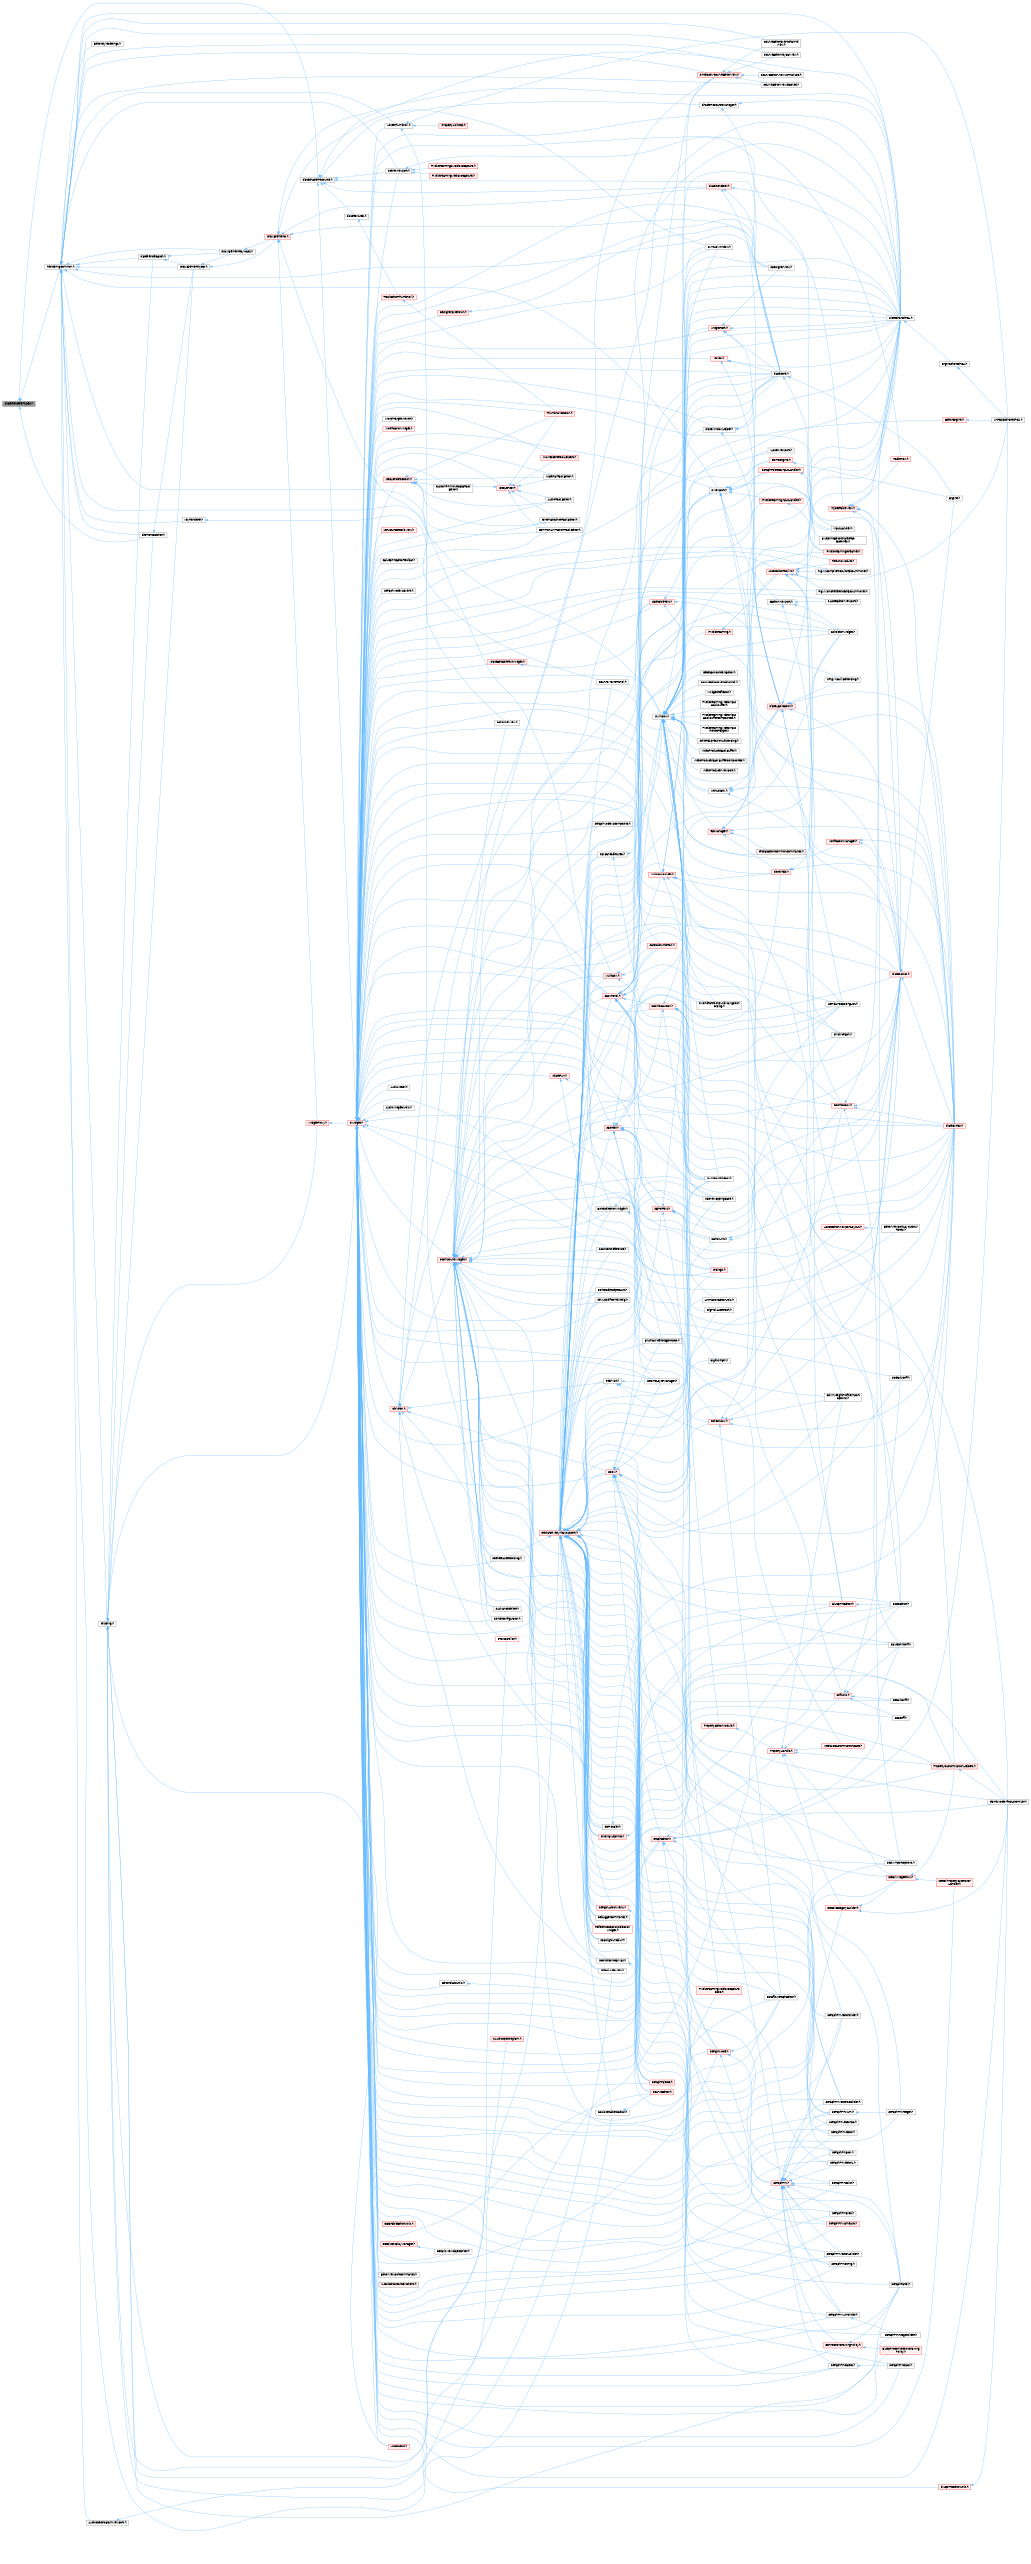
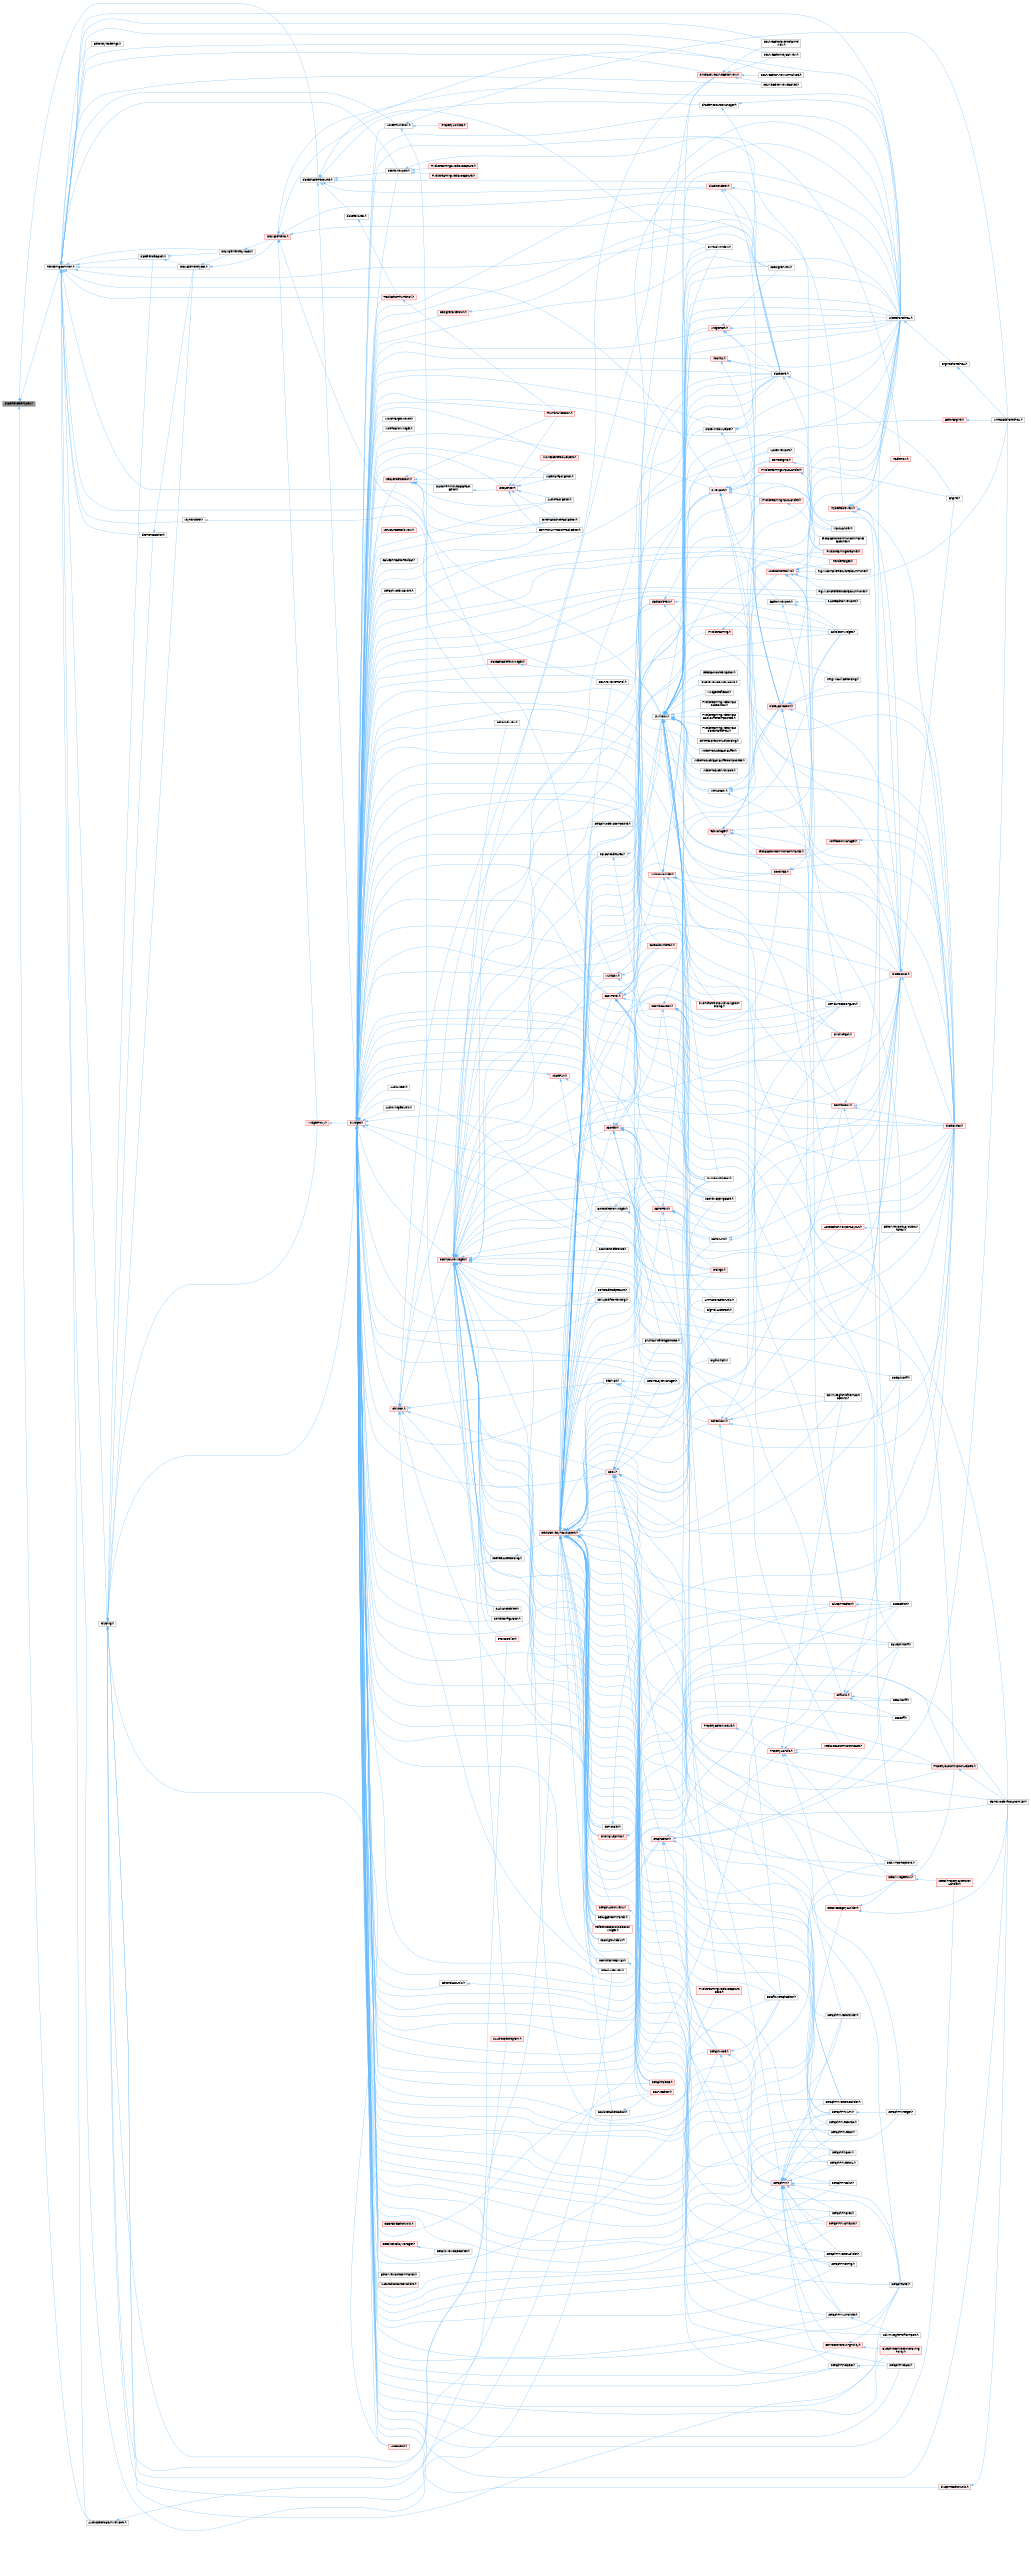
edge "TrackEditorThumbnail.h" -> "RenderingCommon.h": added
node "Panes.h": label "Panes.h" -> "IToolTip.h"
node "INotificationWidget.h": color red -> grey40
node "SGraphPalette2InputHandler.h": label "SGraphPalette2InputHandler.h" -> "IPixelStreaming2InputHandler.h"
edge "CustomPrimitiveDataTrack Editor.h" -> "ISequencer.h": reversed
node "SViewport.h": color grey40 -> red
edge "ElementBatcher.h" -> "SlateRendererTypes.h": now "AudioSpectrogramViewport.h" -> "SlateRendererTypes.h"
node "BlueprintEditorSharedTab Factories.h": label "BlueprintEditorSharedTab Factories.h" -> "GlobalEditorCommonCommands Factories.h"
edge "SlateSharedPCH.h" -> "SBoxPanel.h": removed
node "PersonaModule.h": label "PersonaModule.h" -> "RenderTarget.h"
node "SCurveEditorEventChannel.h": label "SCurveEditorEventChannel.h" -> "IPIEPreviewDeviceModule.h"
node "PixelStreamingVideoInput BackBuffer.h": label "PixelStreamingVideoInput BackBuffer.h" -> "PixelStreamingVideoInput SlateExtras.h"
node "PixelStreamingVideoInput RenderTarget.h": label "PixelStreamingVideoInput RenderTarget.h" -> "PixelStreamingVideoInput SlateSharedPCH.h"
node "GlobalEditorCommonCommands.h": color grey40 -> red
edge "SlateBasics.h" -> "NotificationManager.h": now "SlateBasics.h" -> "TabManager.h"
node "SWorldPartitionBuildNavigation Dialog.h": color grey40 -> red
node "FindInGraph.h": color grey40 -> red
edge "ISlateRun.h" -> "SWidget.h": reversed
edge "SSkinWeightProfileImport Options.h" -> "SWindow.h": now "EditorViewportLayoutFour Panes.h" -> "SWindow.h"
edge "SDeleteAssetsDialog.h" -> "DeclarativeSyntaxSupport.h": reversed
edge "SAudioSpectrogram.h" -> "SCompoundWidget.h": added
node "SGraphPinIntegerSlider.h": label "SGraphPinIntegerSlider.h" -> "SSkinWeightProfileImport.h"
node "BlueprintEditorUtils.h": color red -> grey40
